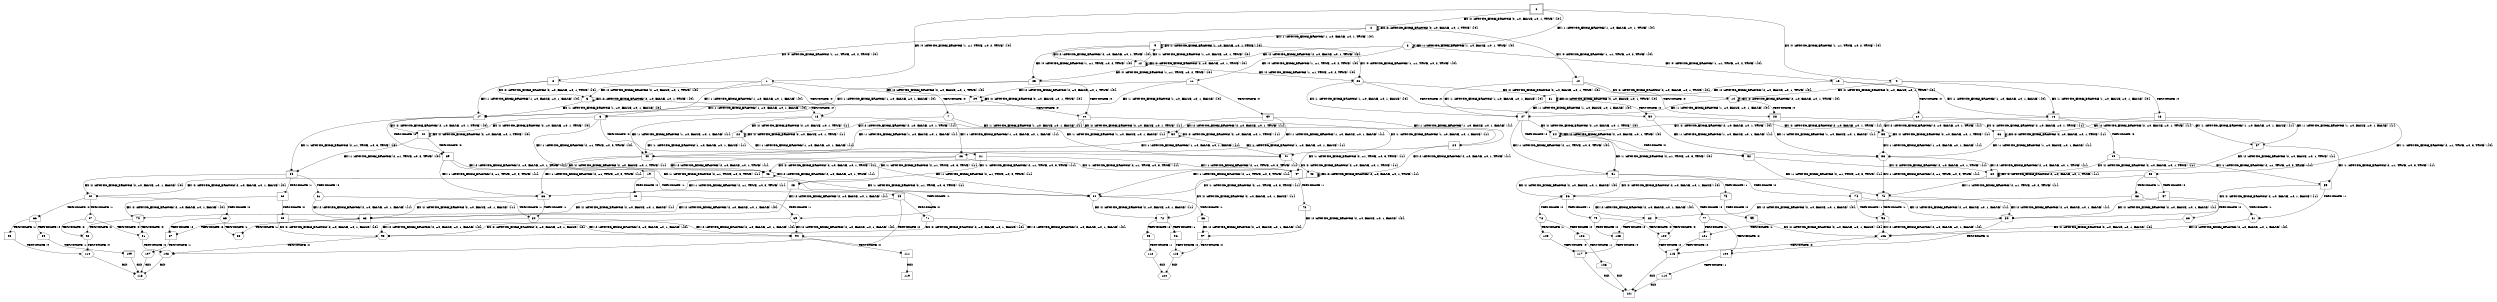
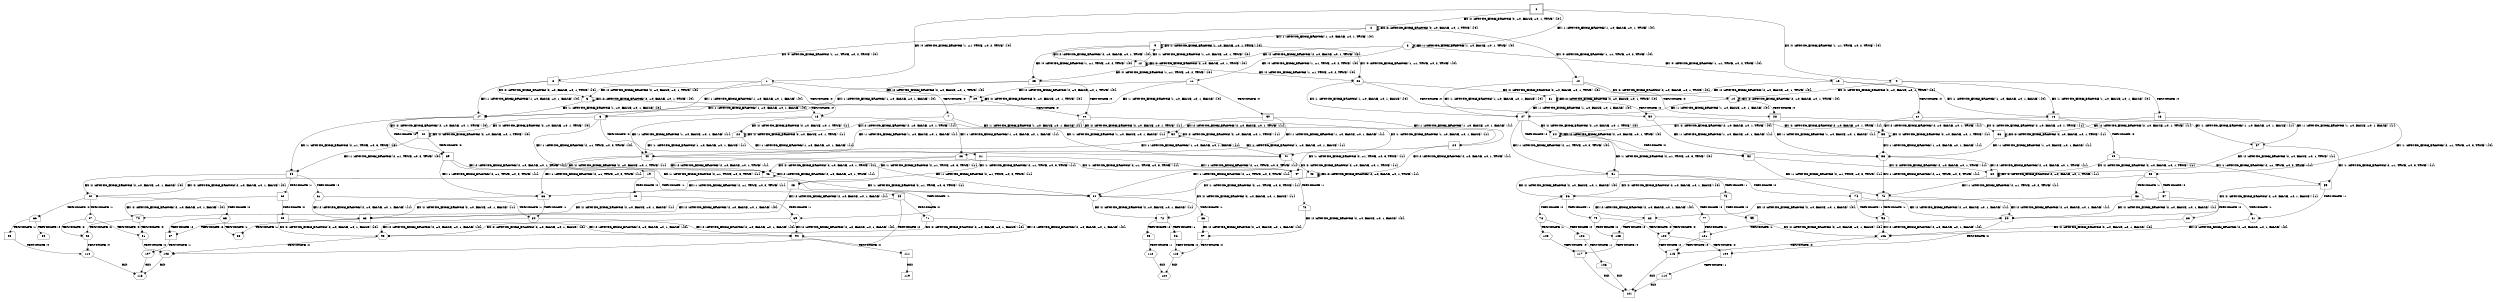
edge "77" -> "100": now "104" -> "100"
node "109": removed
